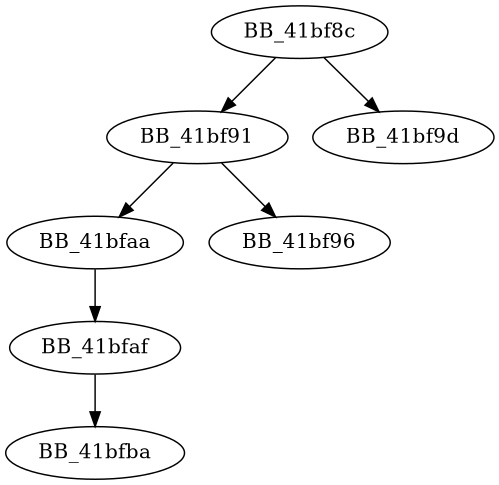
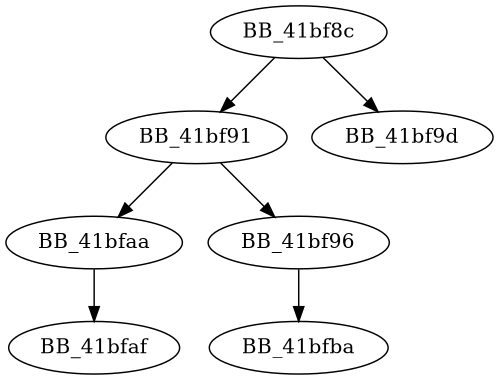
edge "BB_41bfaf" -> "BB_41bfba": now "BB_41bf96" -> "BB_41bfba"
